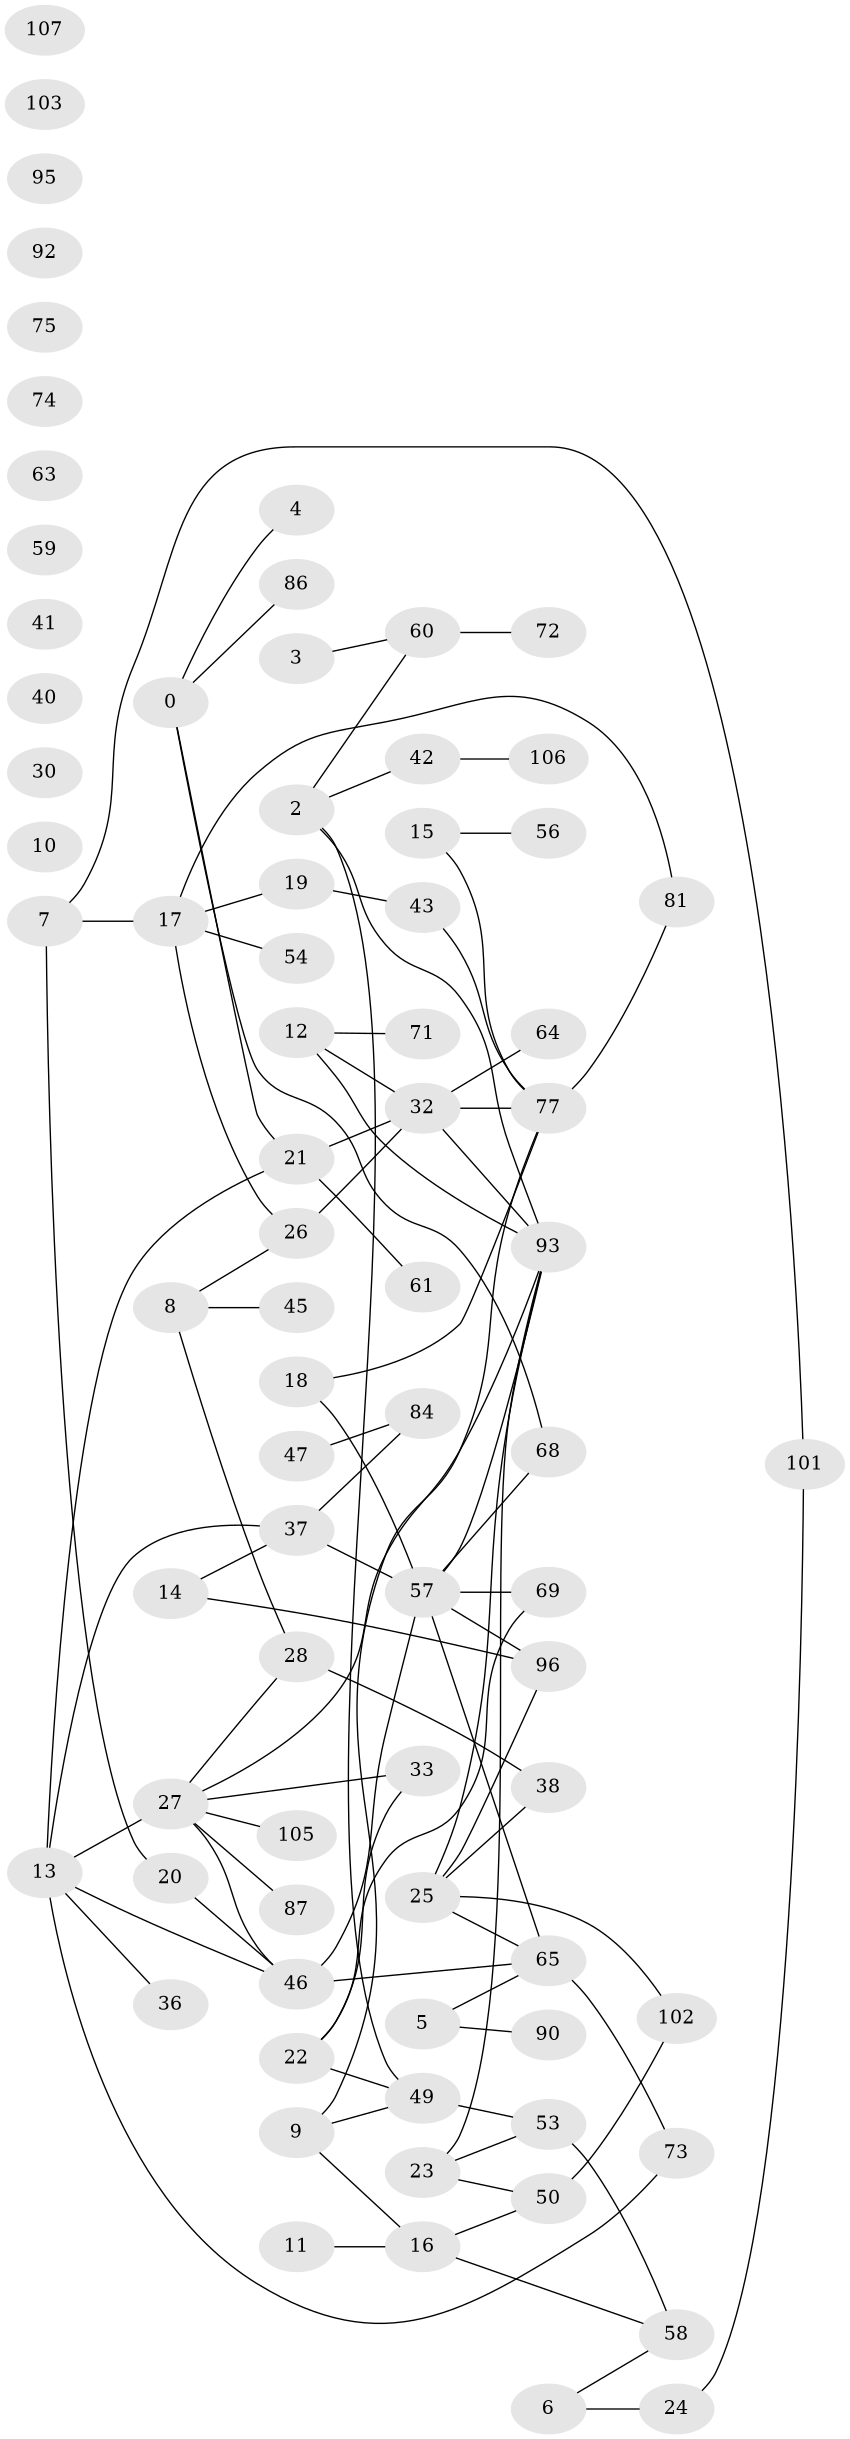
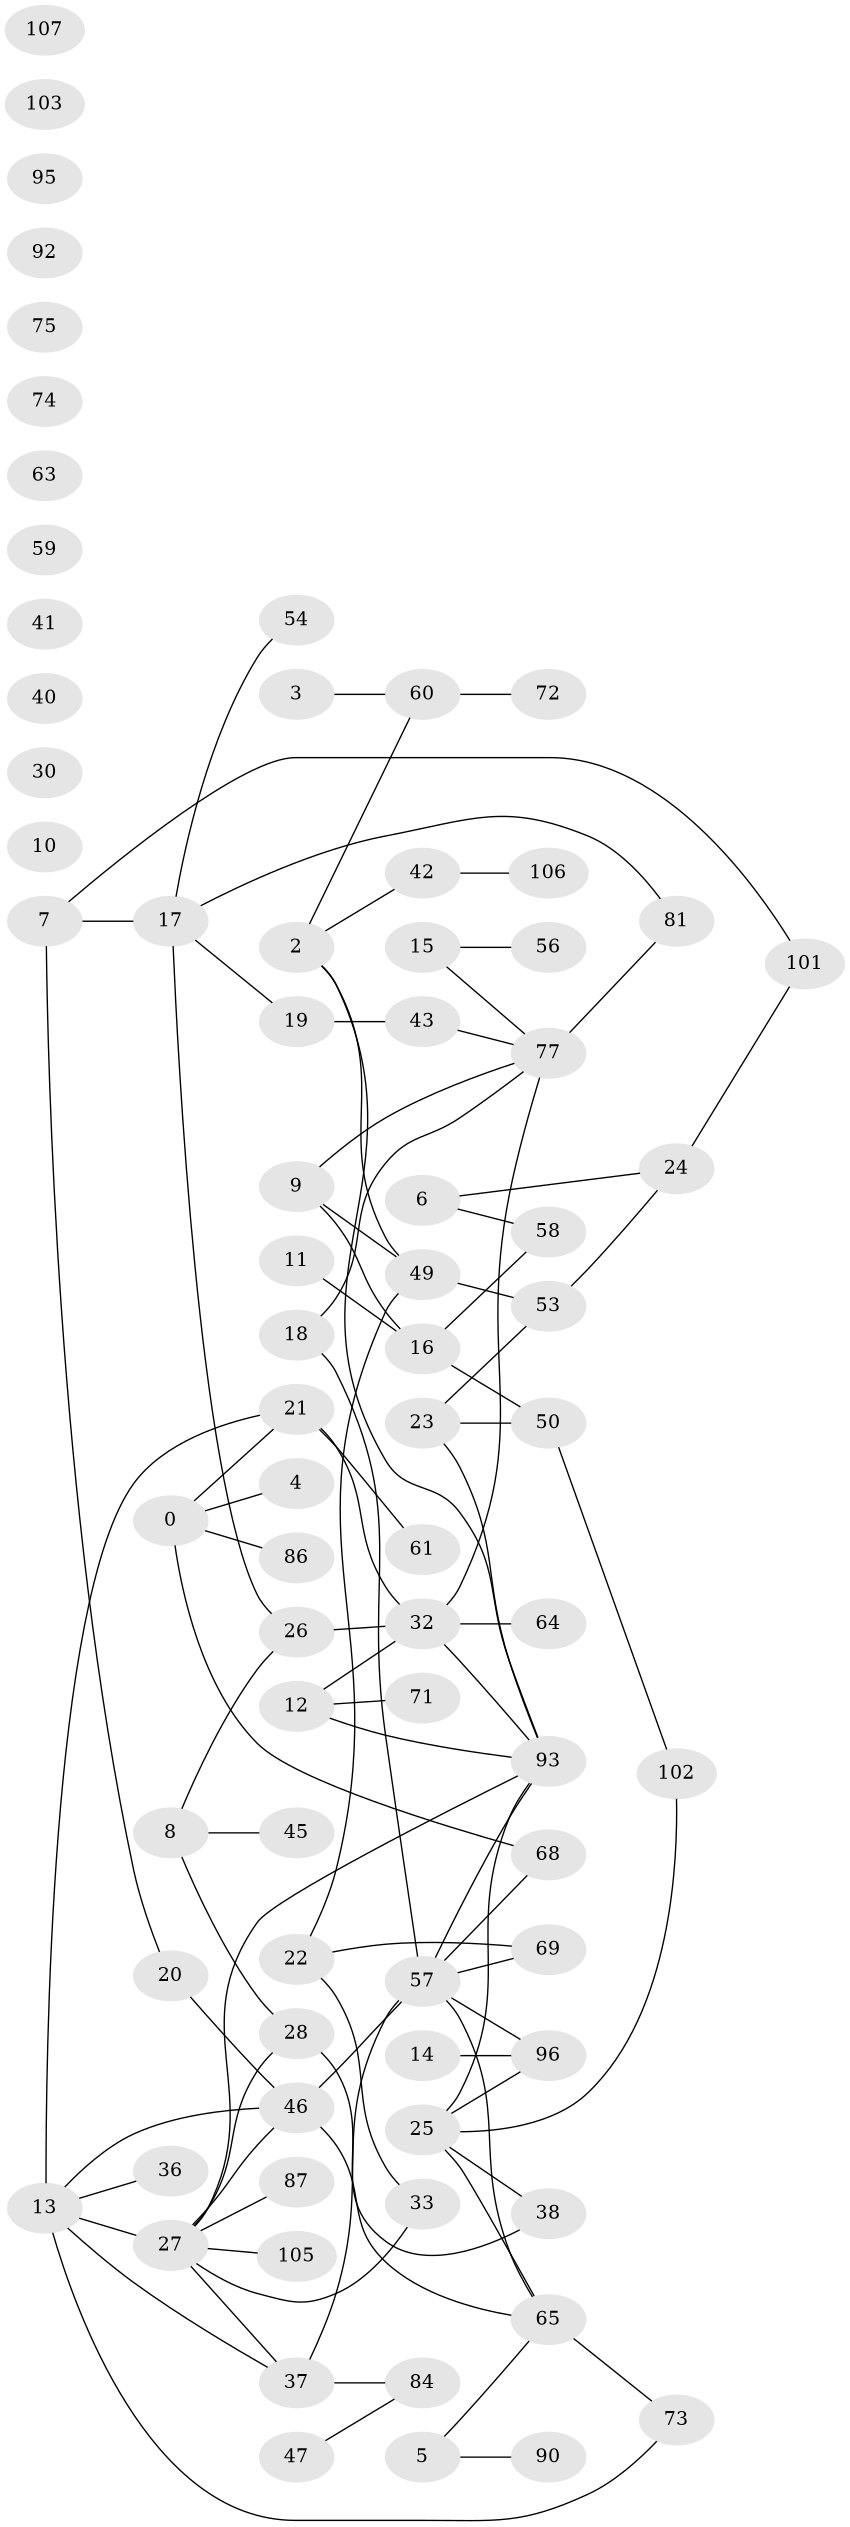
edge "37" -- "14": now "37" -- "27"
edge "53" -- "58": now "53" -- "24"
